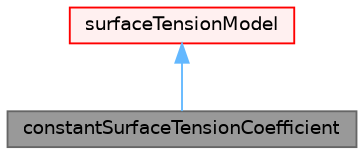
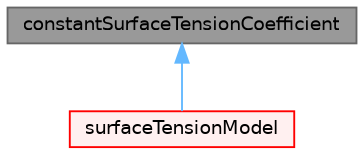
edge "constantSurfaceTensionCoefficient" -> "surfaceTensionModel": reversed
